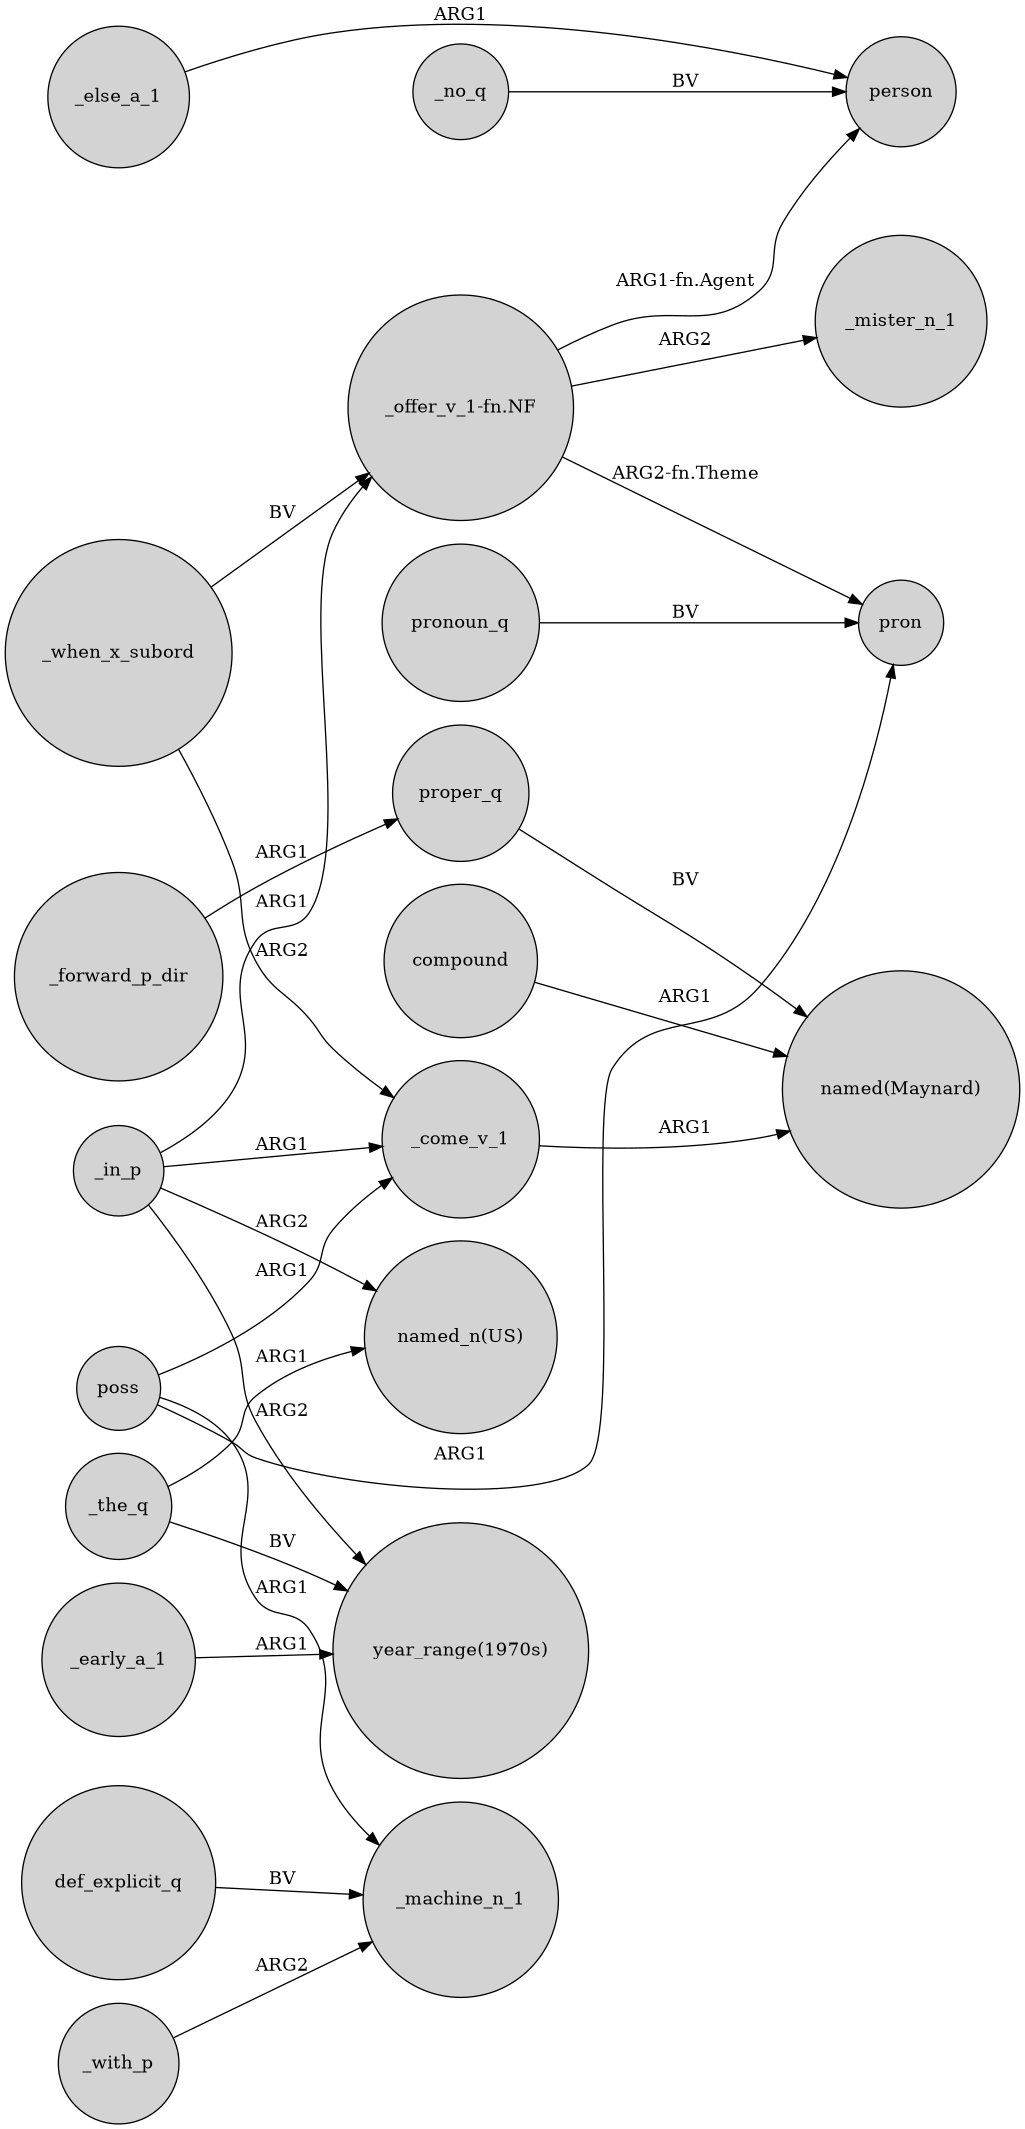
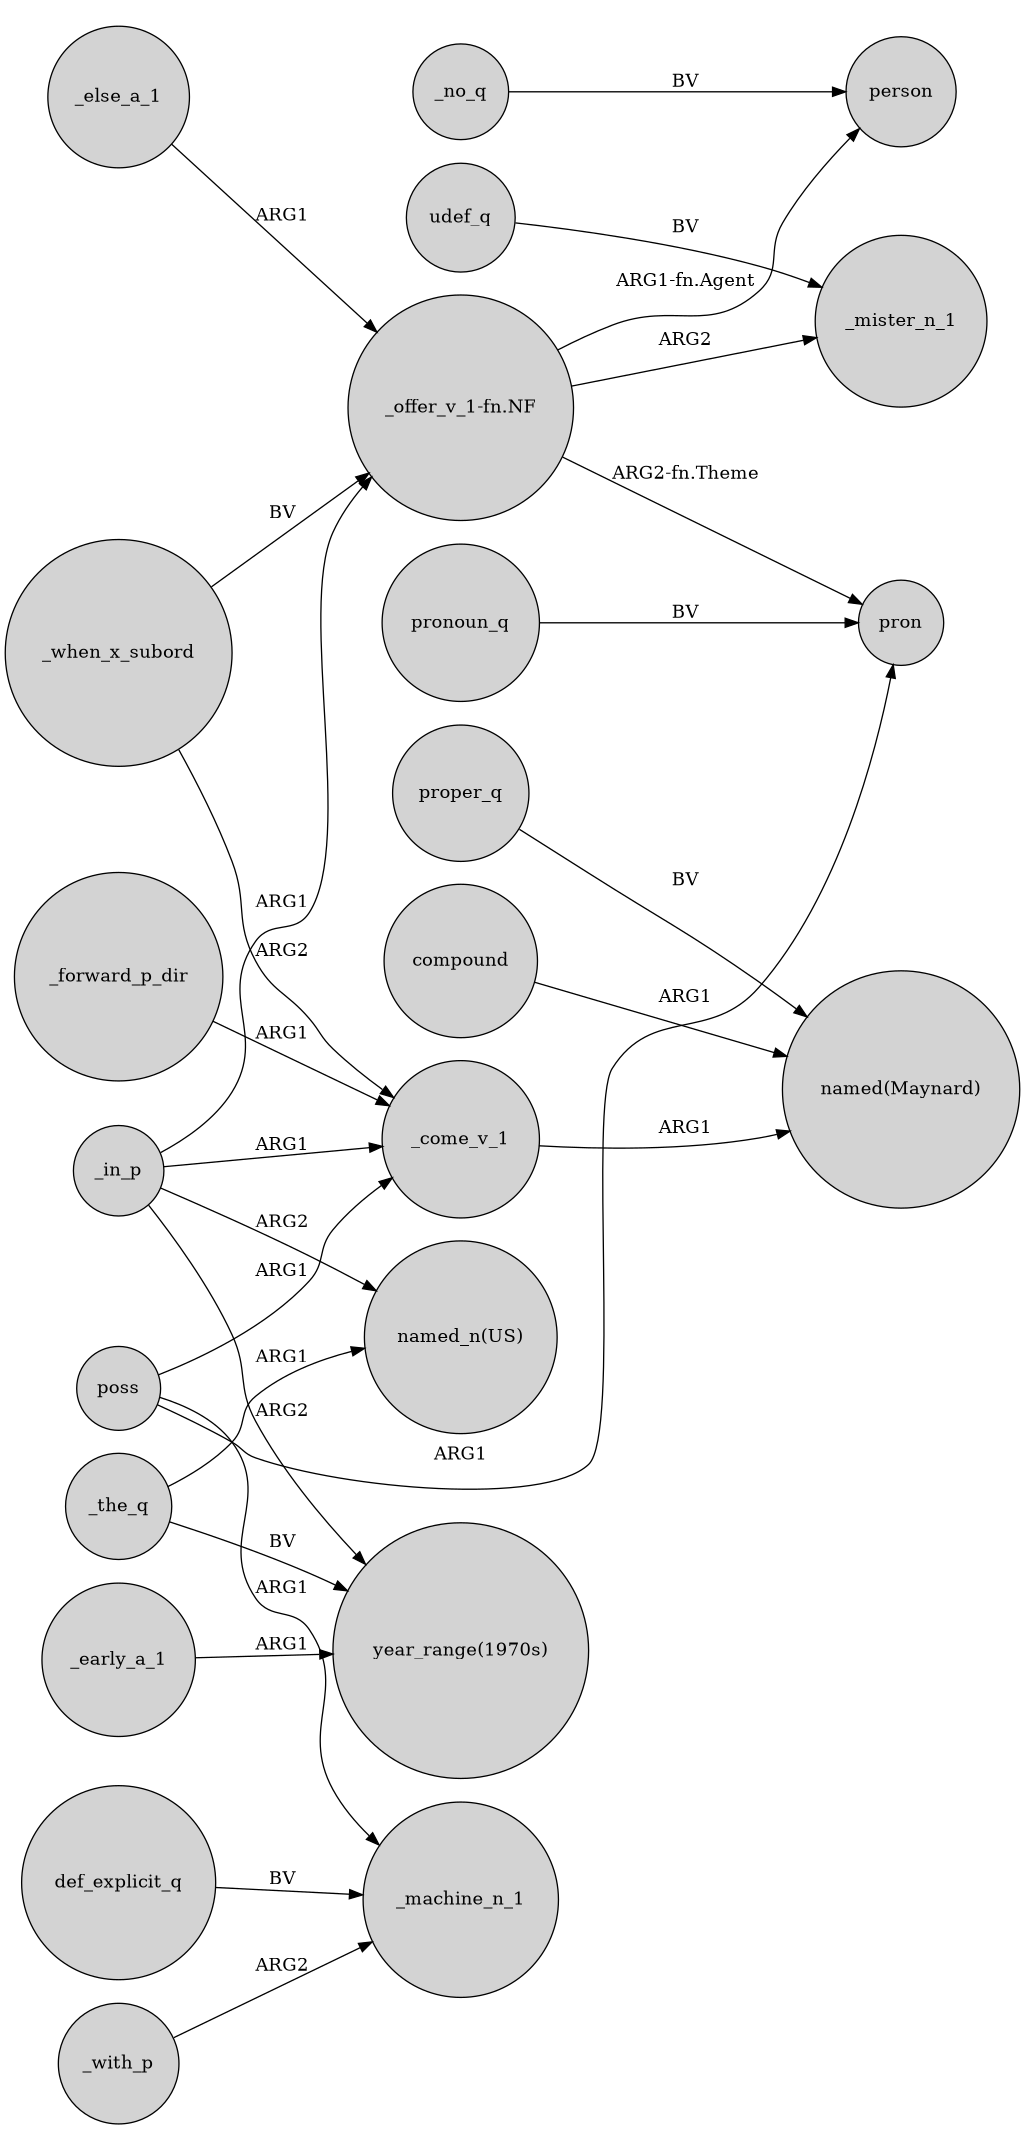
edge "_else_a_1" -> "person": now "_else_a_1" -> "_offer_v_1-fn.NF"
node "udef_q": added
edge "_forward_p_dir" -> "proper_q": now "_forward_p_dir" -> "_come_v_1"
